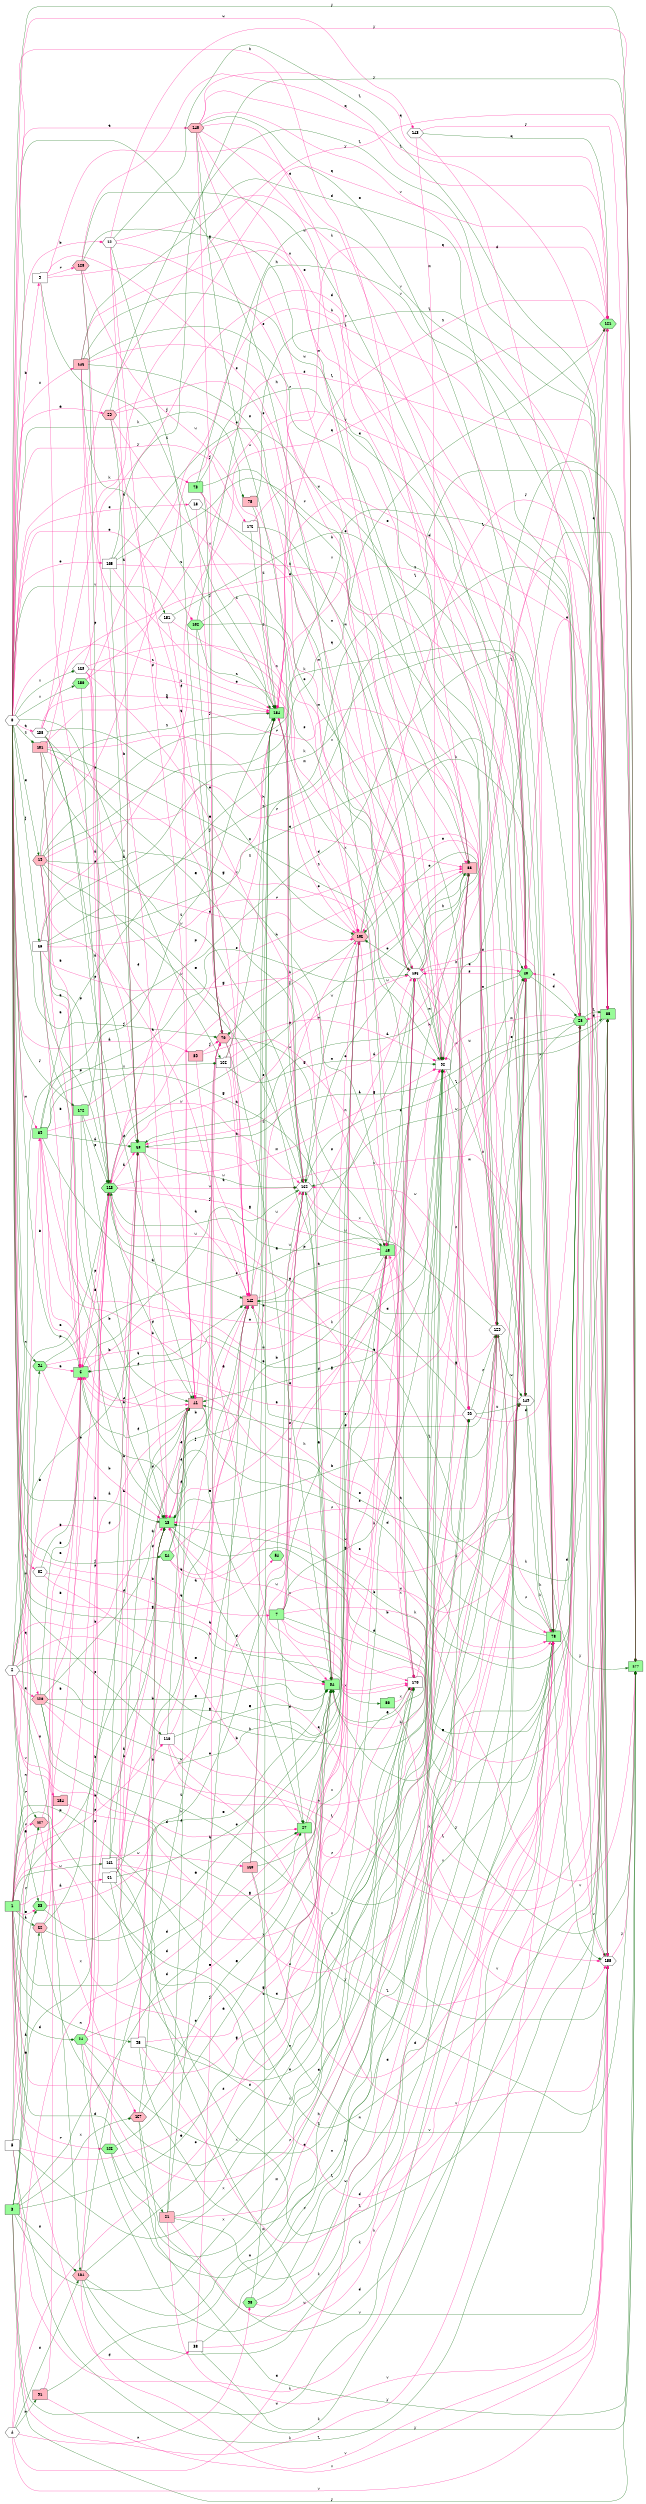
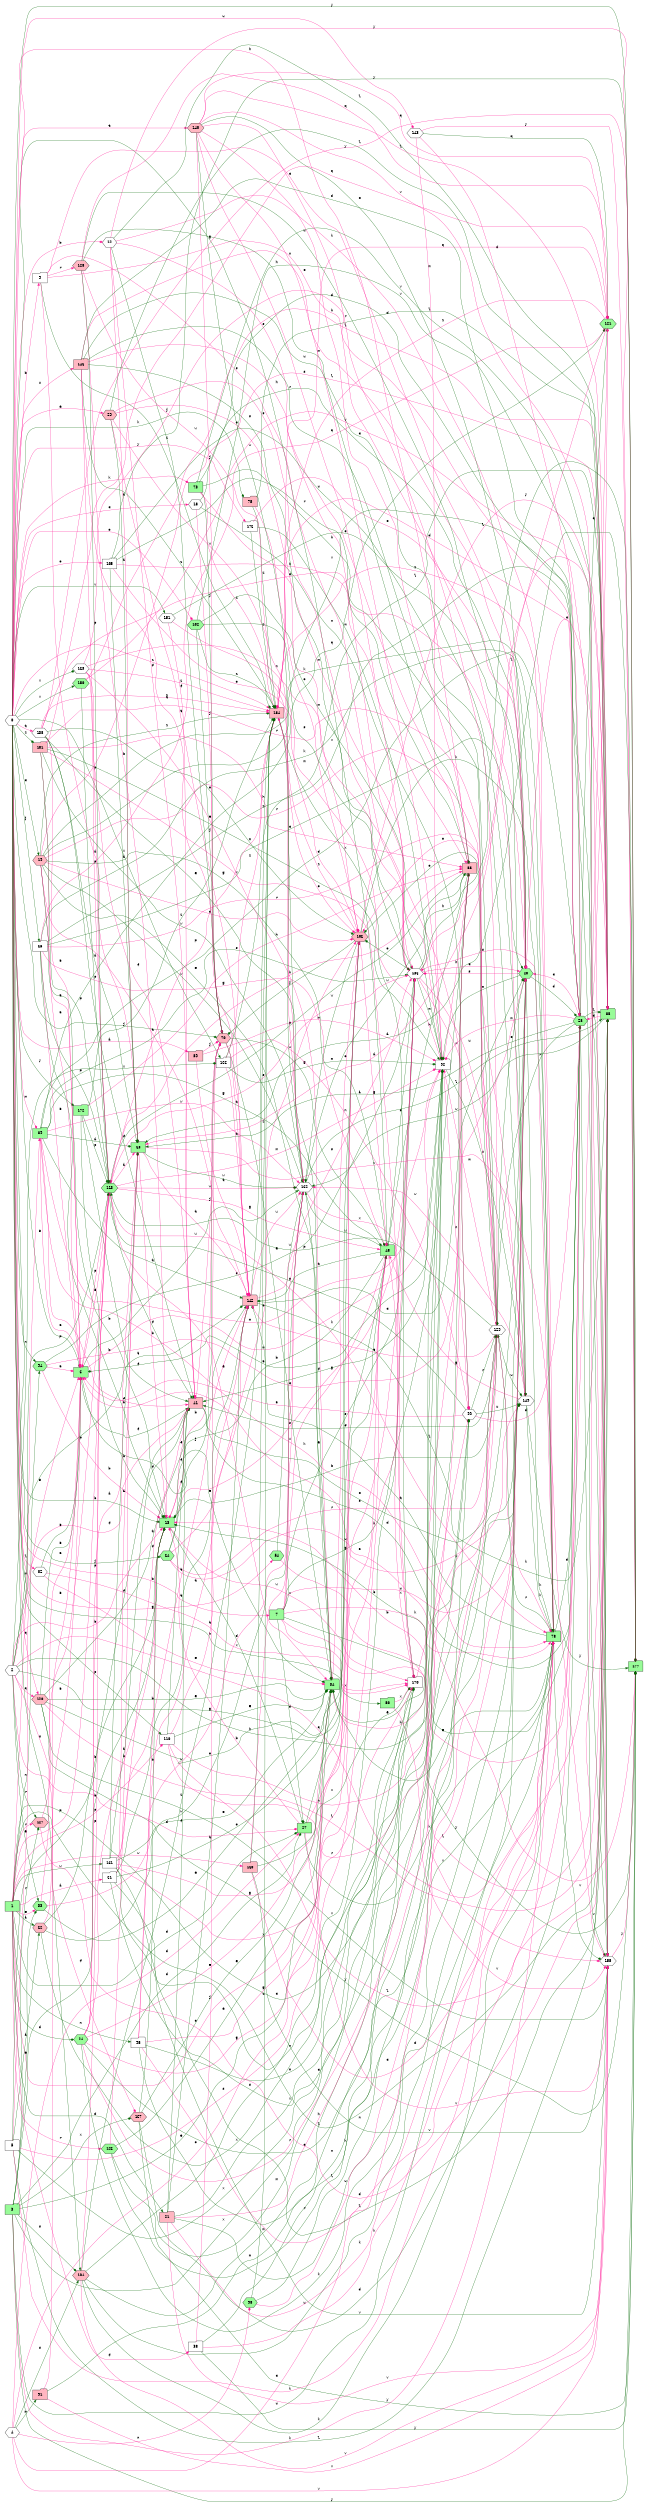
node "184": fillcolor palegreen -> lightpink
edge "13" -> "28": now "18" -> "28"
node "154": removed
edge "2" -> "167": label "x" -> "f"
